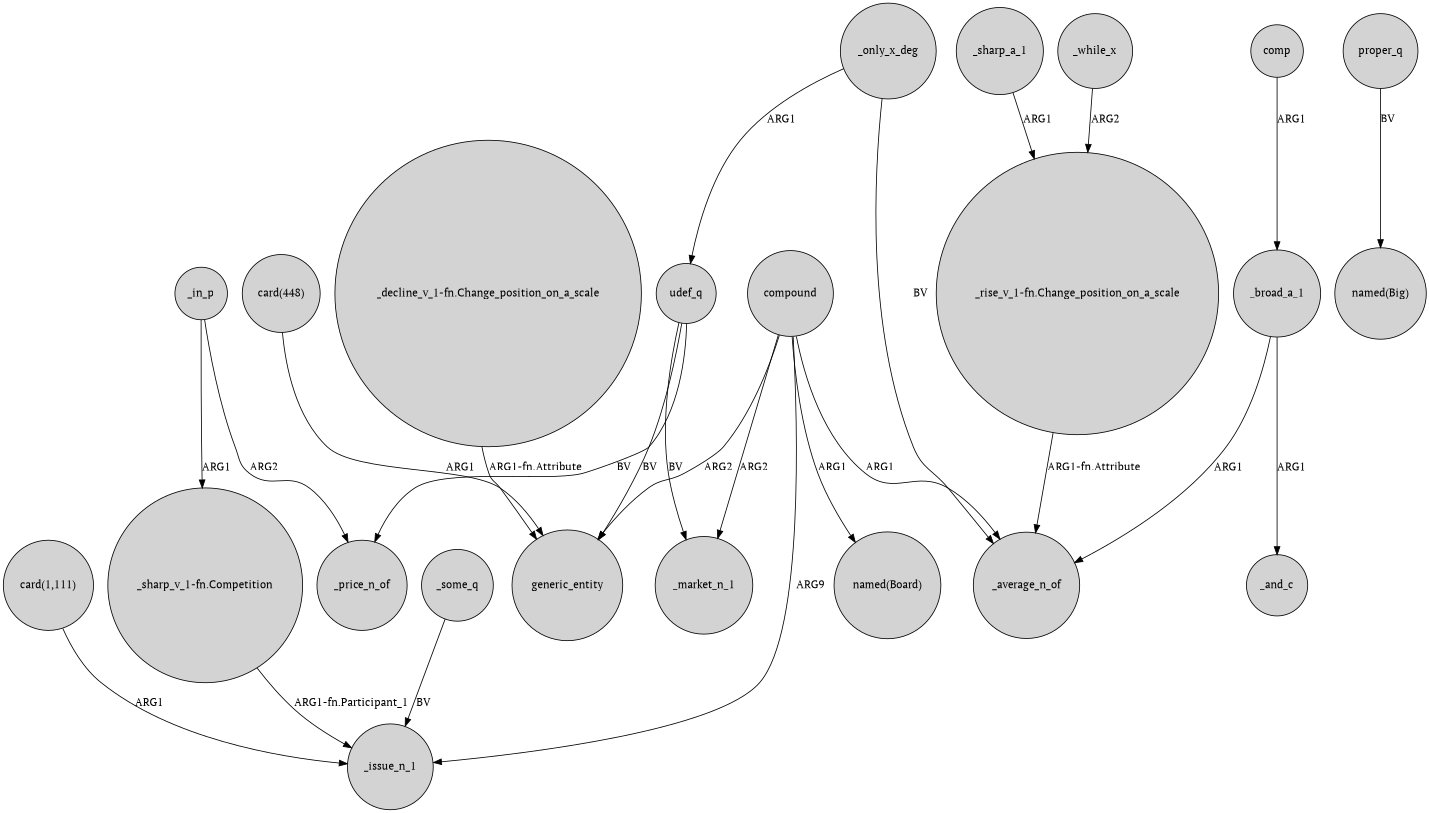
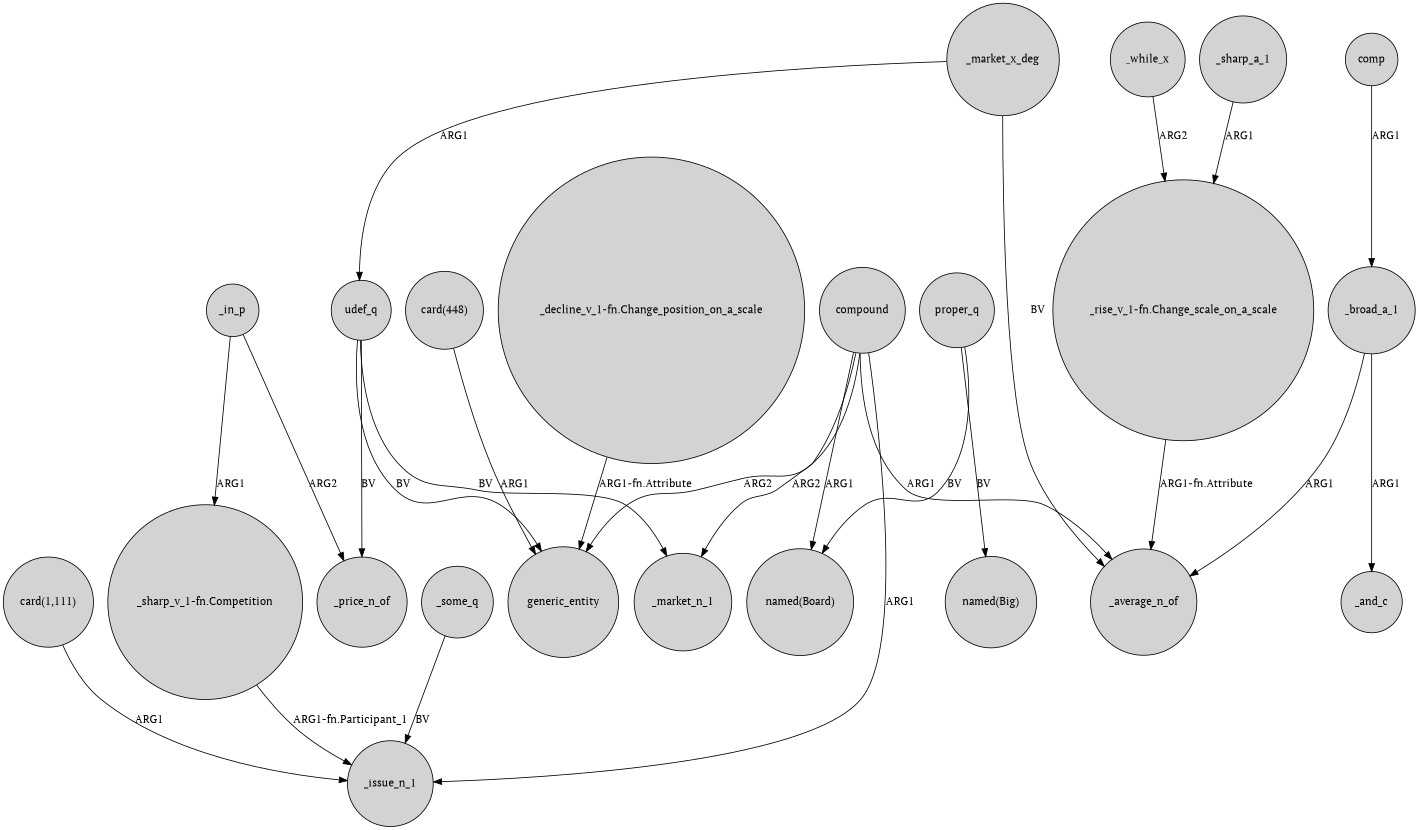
node "_only_x_deg": label "_only_x_deg" -> "_market_x_deg"
node "_rise_v_1-fn.Change_position_on_a_scale": label "_rise_v_1-fn.Change_position_on_a_scale" -> "_rise_v_1-fn.Change_scale_on_a_scale"
edge "proper_q" -> "named(Board)": added, label "BV"
edge "compound" -> "_issue_n_1": label "ARG9" -> "ARG1"
